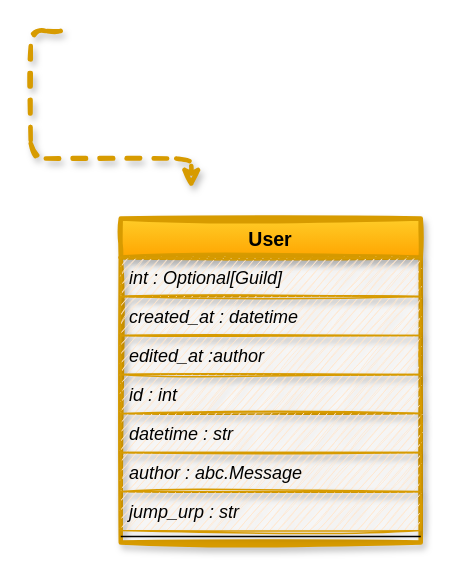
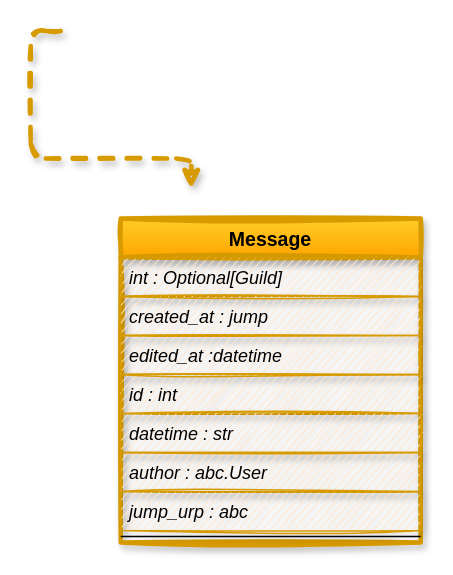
node "User": label "User" -> "Message"
node "created_at : datetime": label "created_at : datetime" -> "created_at : jump"
node "edited_at :author": label "edited_at :author" -> "edited_at :datetime"
node "author : abc.Message": label "author : abc.Message" -> "author : abc.User"
node "jump_urp : str": label "jump_urp : str" -> "jump_urp : abc"
